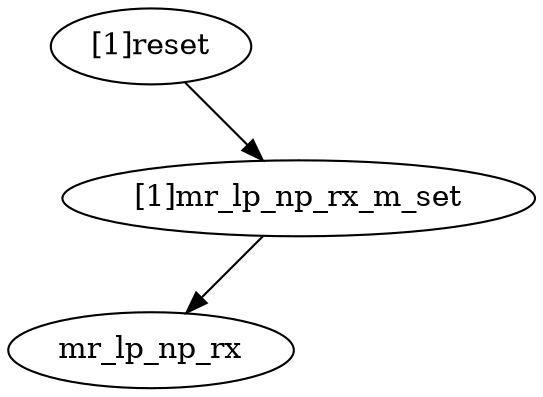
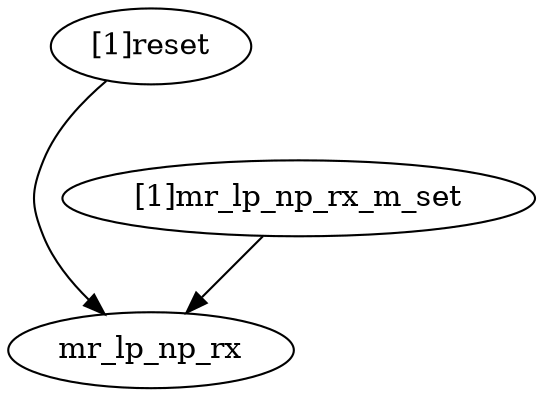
edge "[1]reset" -> "[1]mr_lp_np_rx_m_set": now "[1]reset" -> "mr_lp_np_rx"
